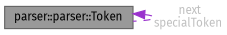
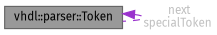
node "parser::parser::Token": label "parser::parser::Token" -> "vhdl::parser::Token"
